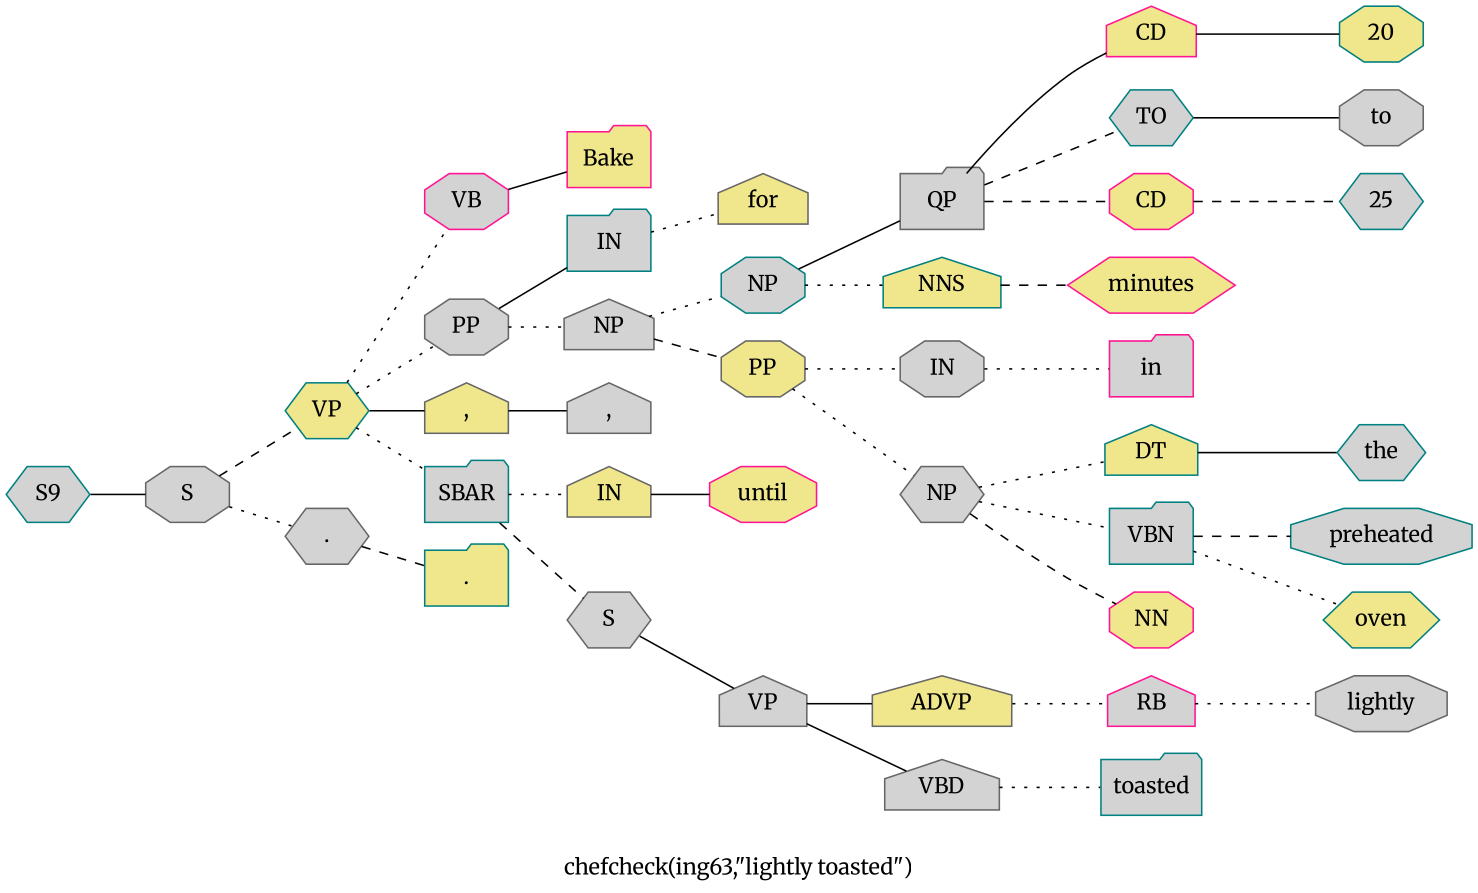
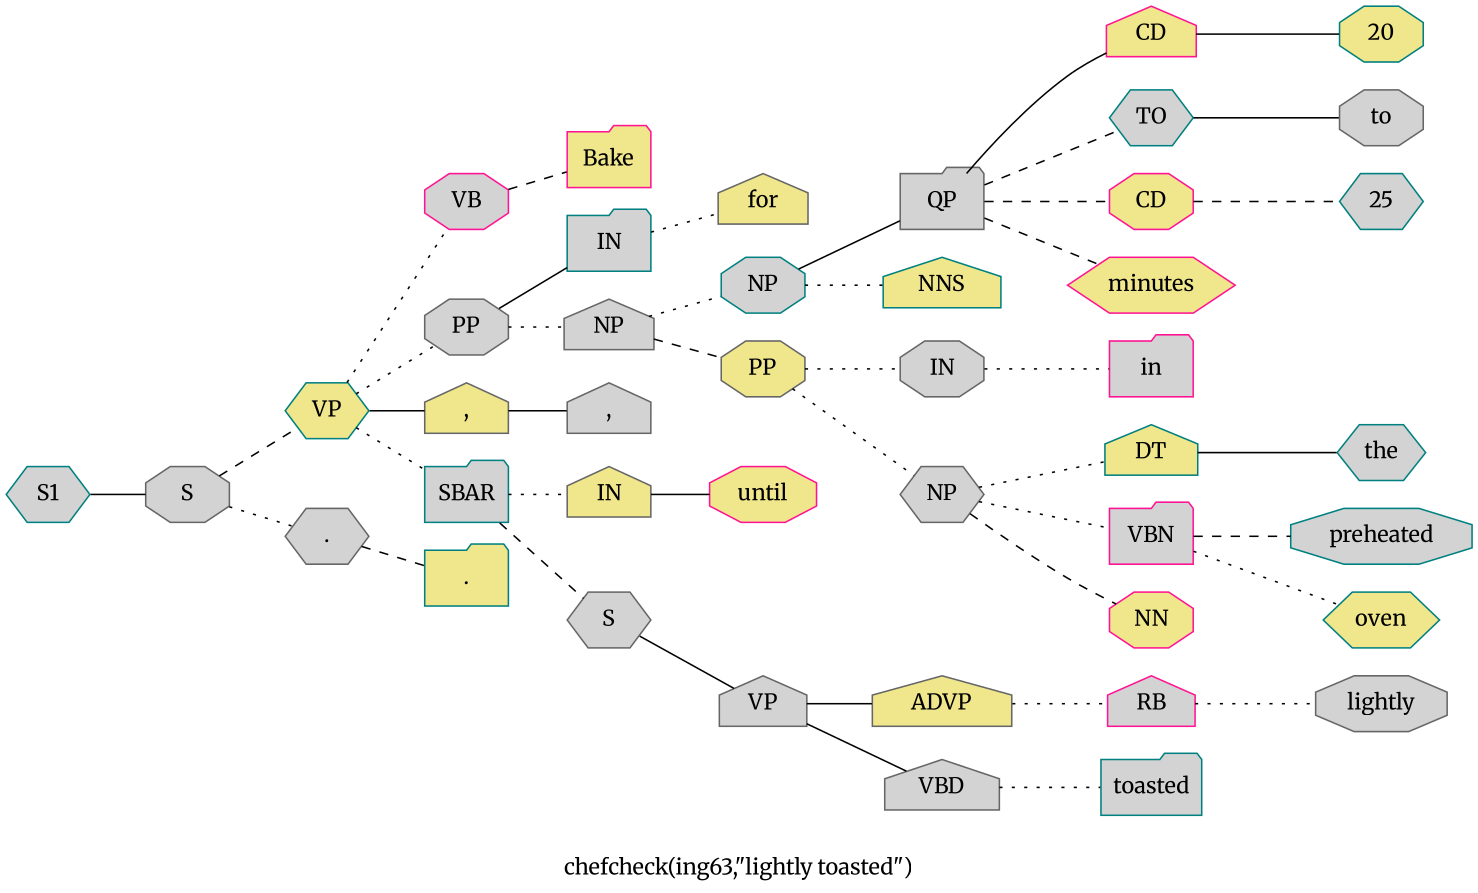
edge "Bake" -- "VB": style solid -> dashed
edge "NNS" -- "minutes": now "QP" -- "minutes"
node "S9": label "S9" -> "S1"
node "VBN": color teal -> deeppink
